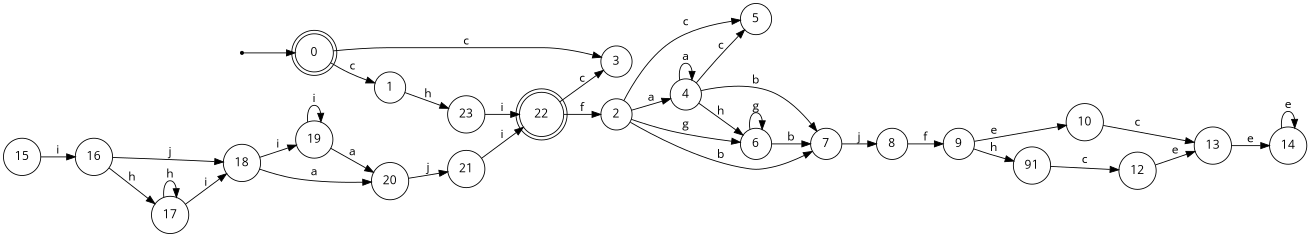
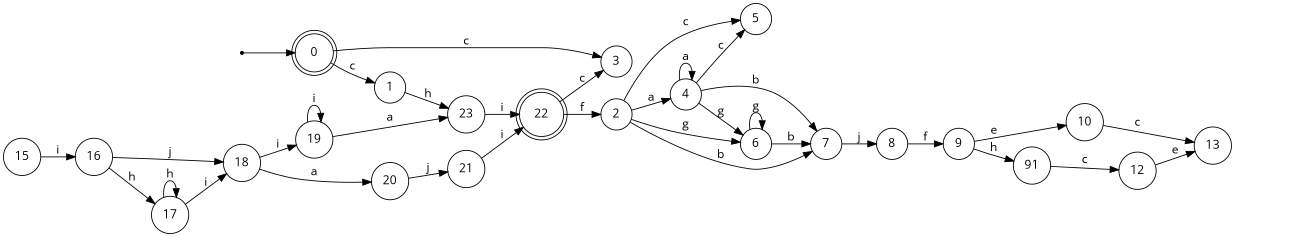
edge "4" -> "6": label "h" -> "g"
node "14": removed
edge "19" -> "20": now "19" -> "23"
